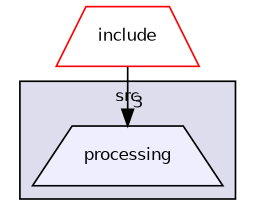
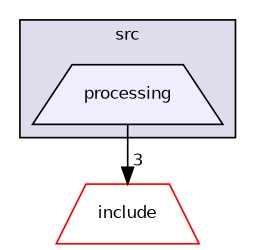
edge "include" -> "processing": reversed
